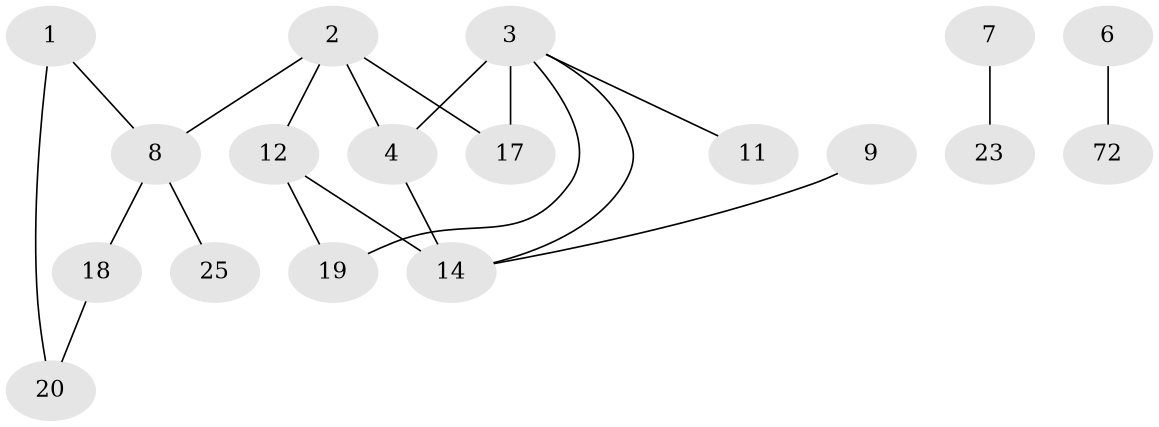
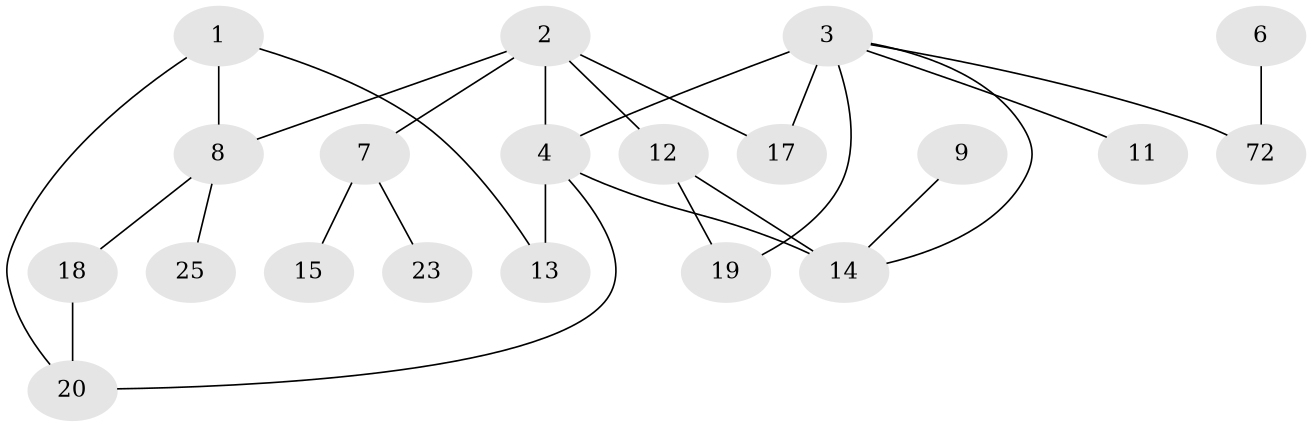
edge "3" -- "72": added
edge "2" -- "7": added
node "15": added
node "13": added
edge "4" -- "20": added
